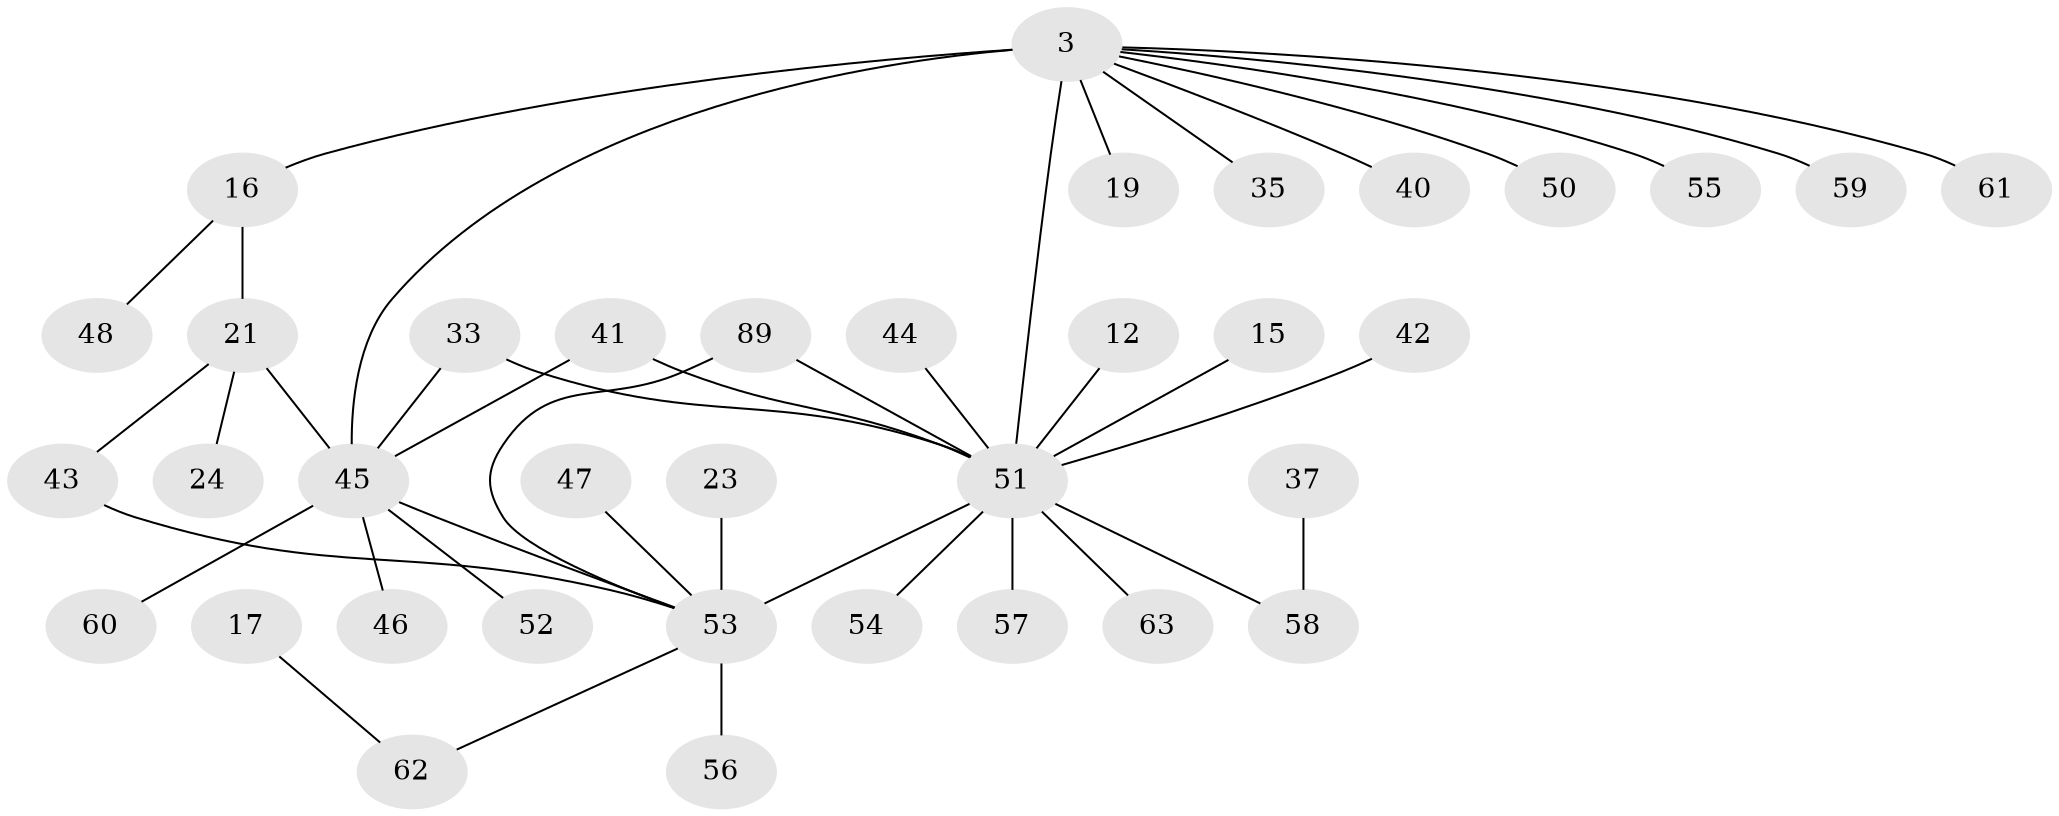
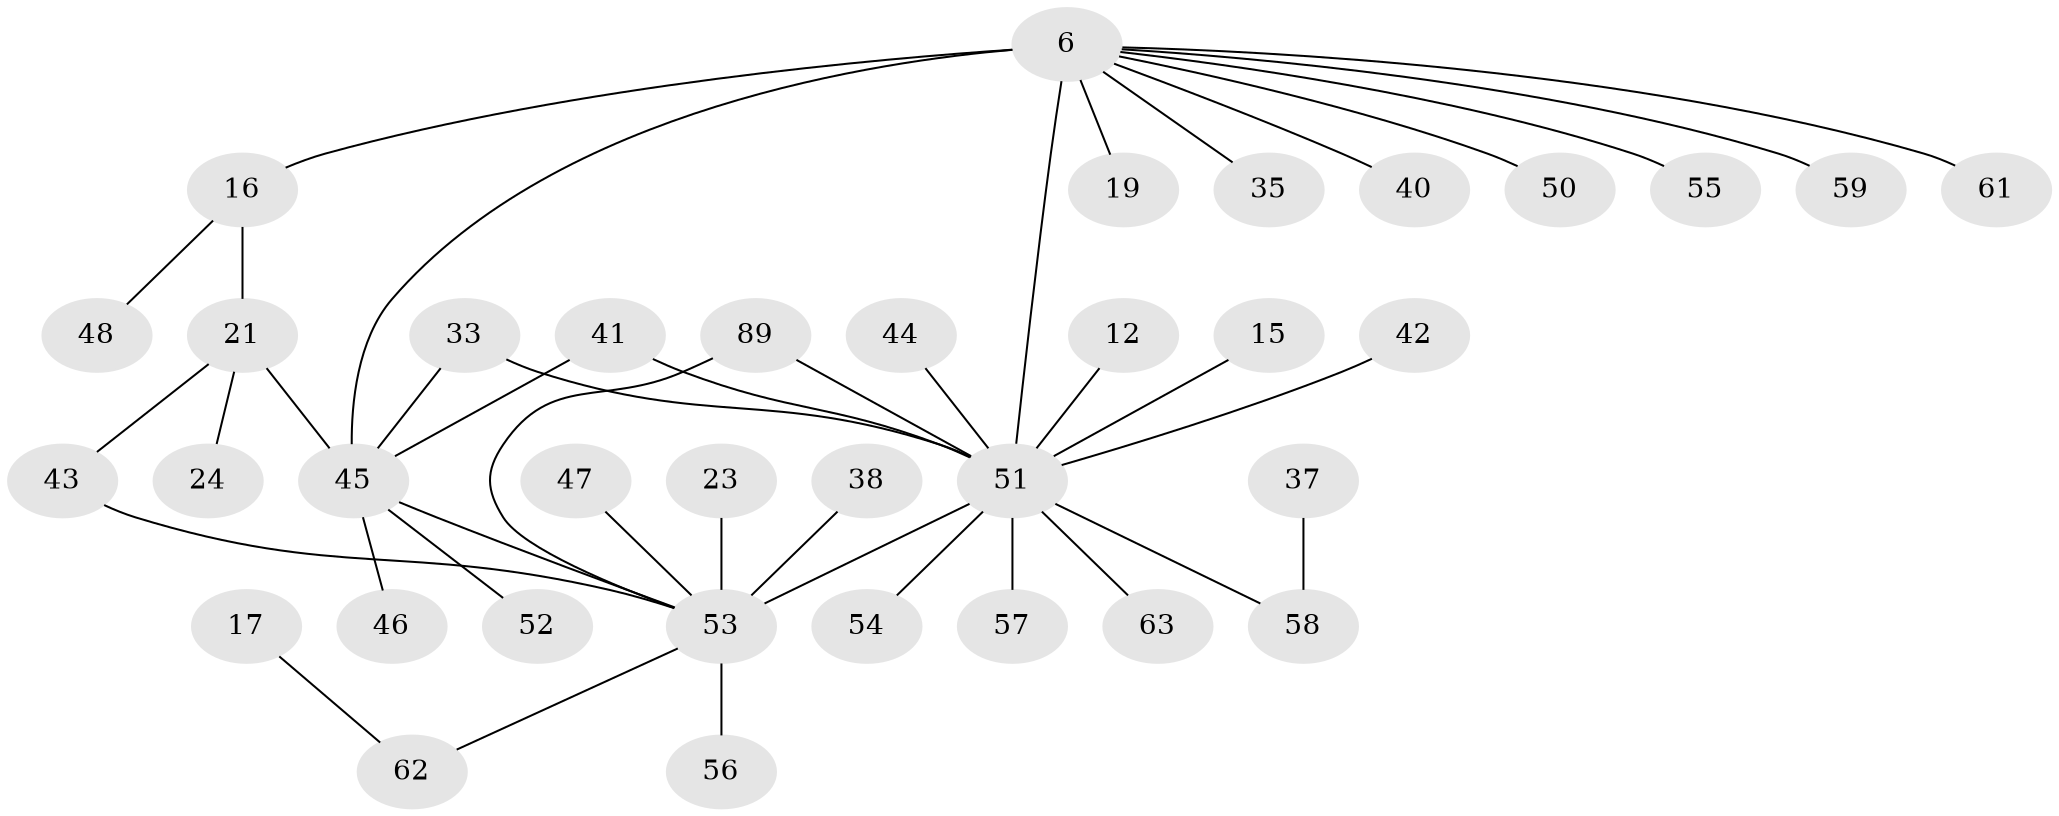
node "3": label "3" -> "6"
node "38": added
node "60": removed
